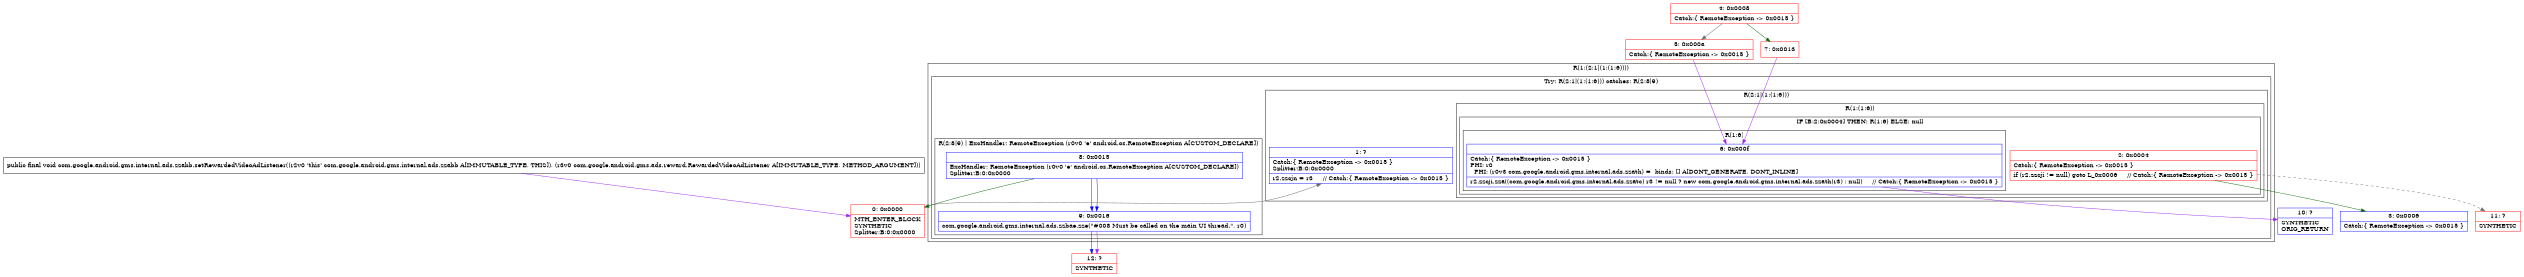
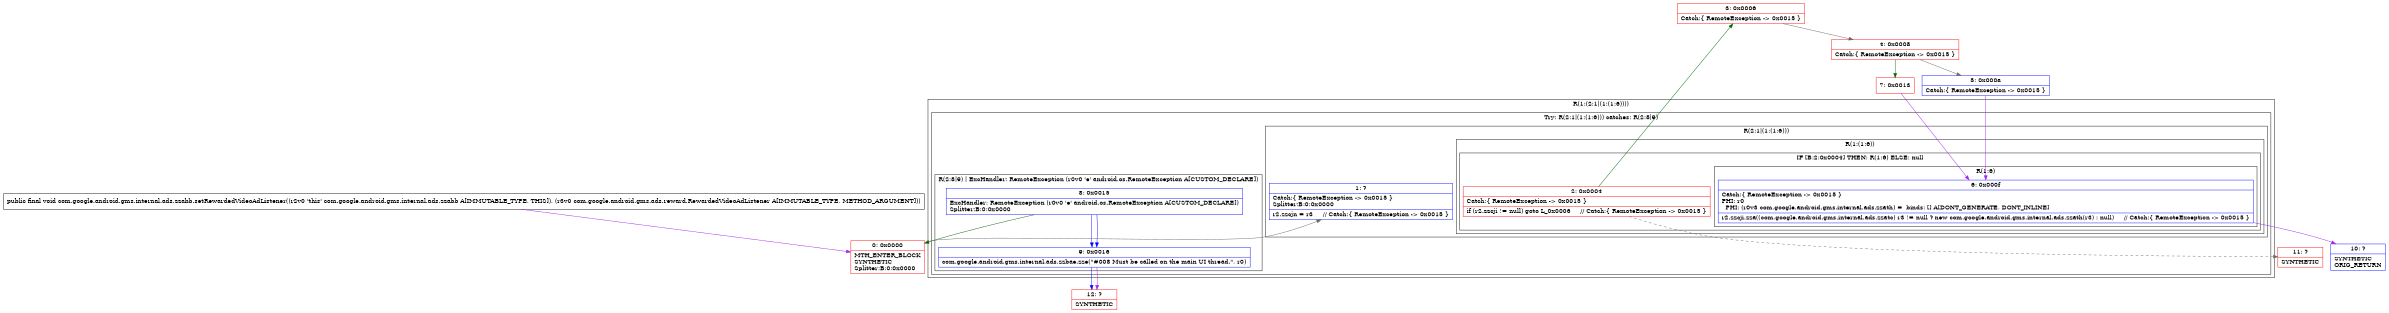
edge "3: 0x0006" -> "4: 0x0008": added
node "5: 0x000a": color red -> blue
node "3: 0x0006": color blue -> red
